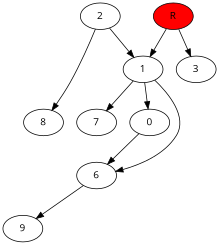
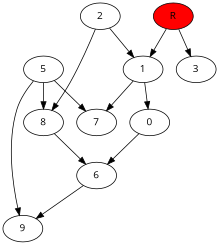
node "5": added
edge "1" -> "6": now "8" -> "6"
